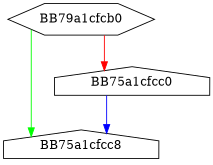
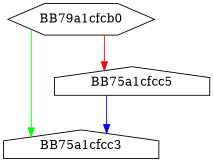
node "BB75a1cfcc0": label "BB75a1cfcc0" -> "BB75a1cfcc5"
node "BB75a1cfcc8": label "BB75a1cfcc8" -> "BB75a1cfcc3"
